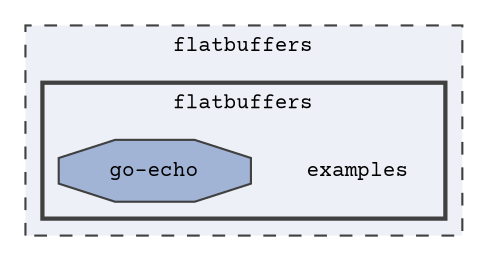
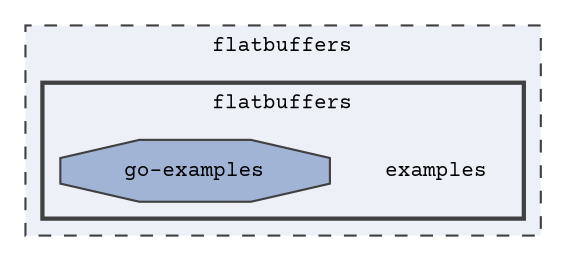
node "go-echo": label "go-echo" -> "go-examples"
